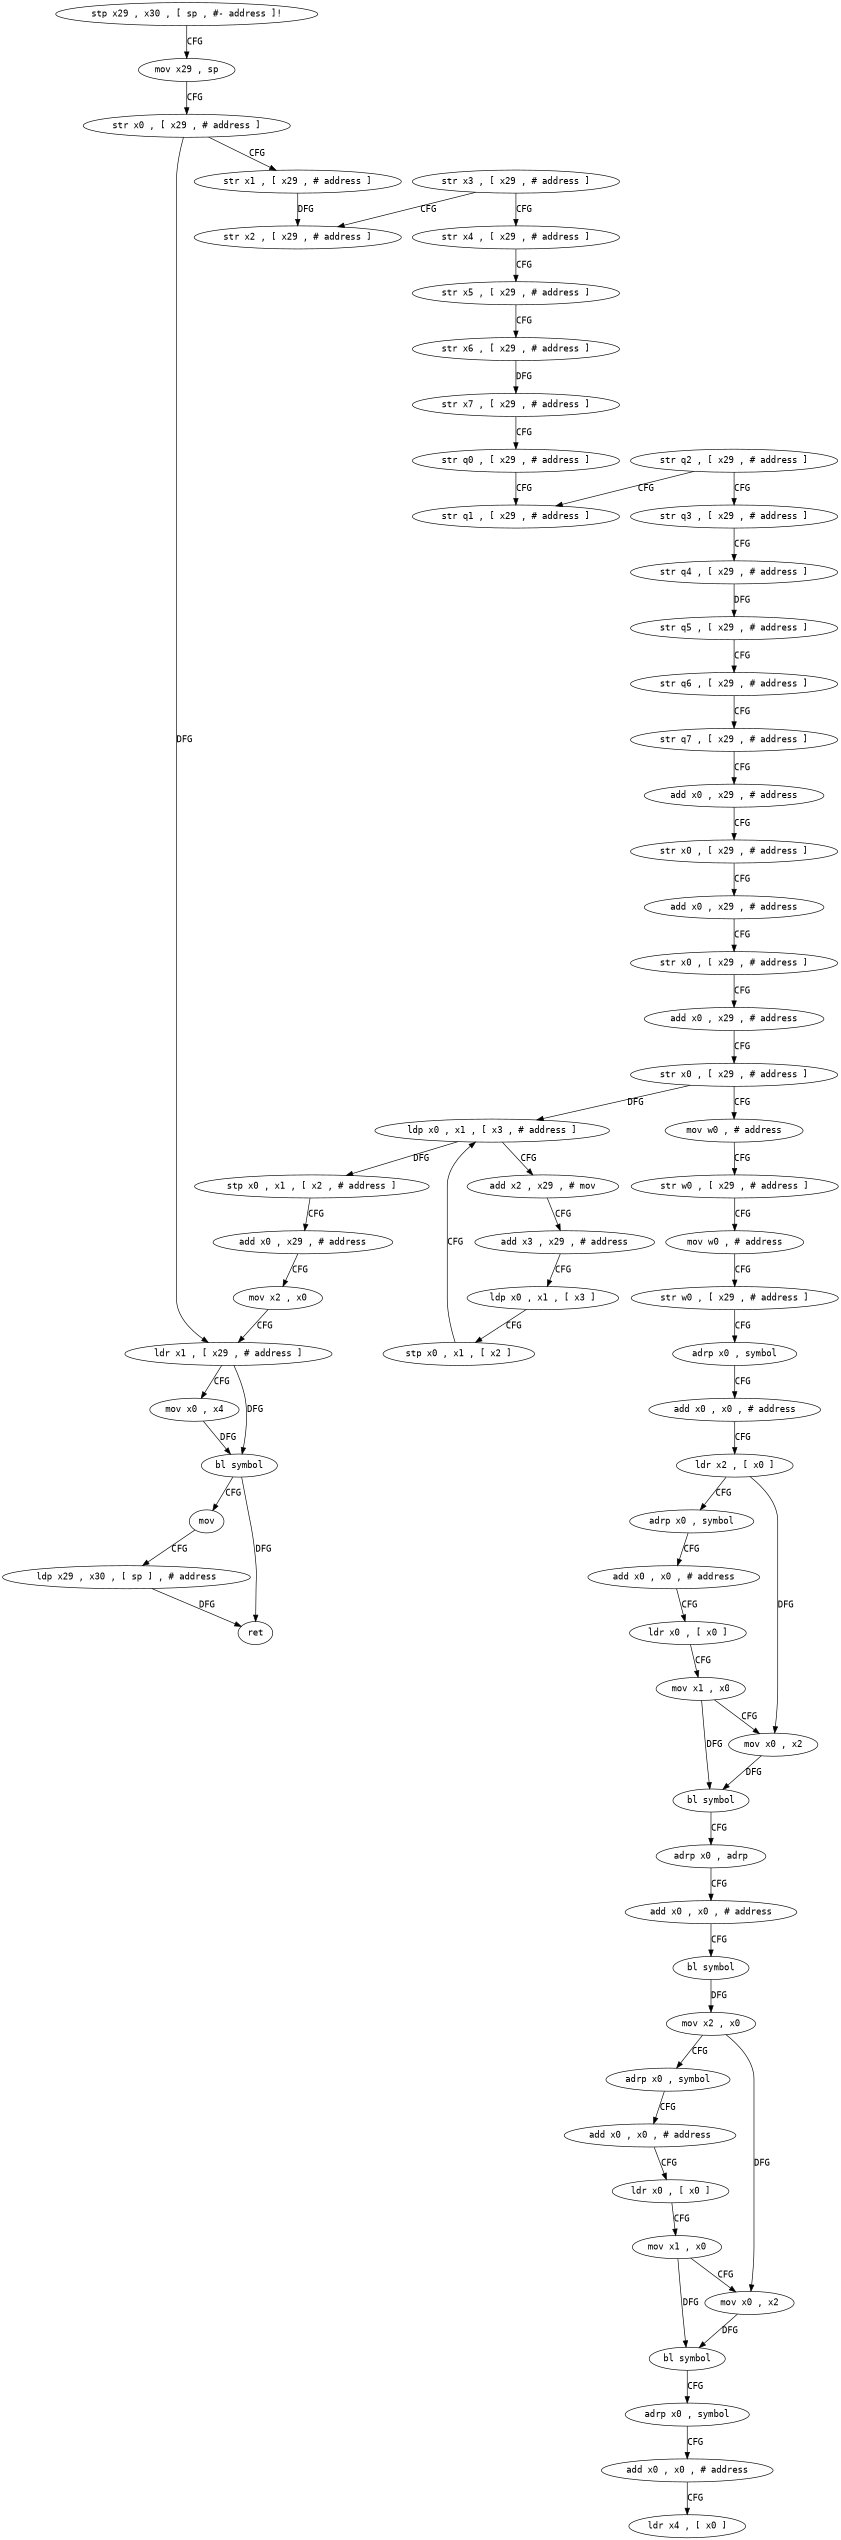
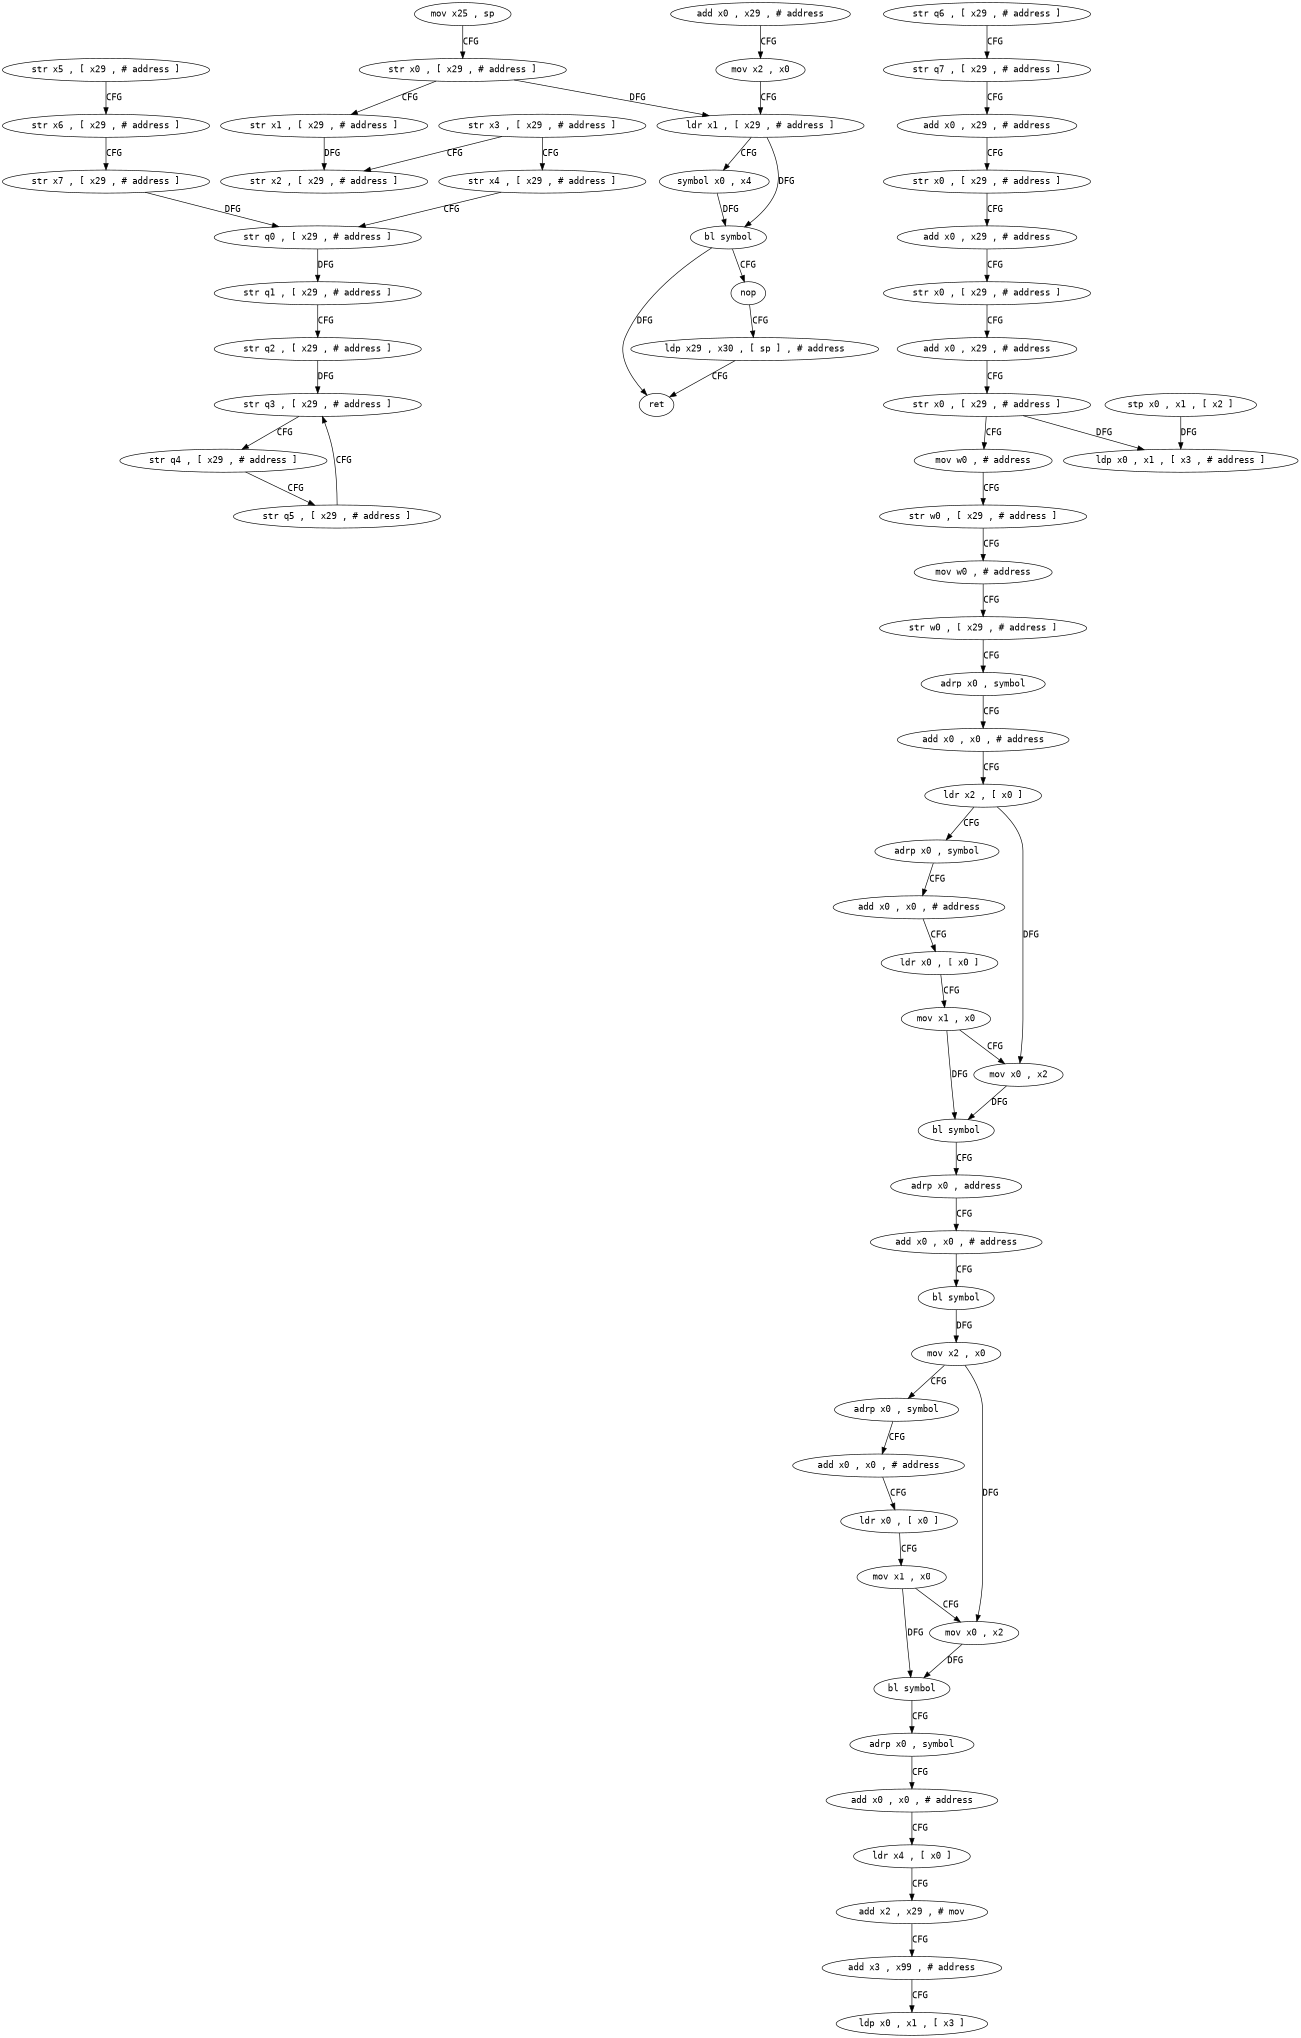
node "stp x29 , x30 , [ sp , #- address ]!": removed
node "mov x29 , sp": label "mov x29 , sp" -> "mov x25 , sp"
edge "str x4 , [ x29 , # address ]" -> "str x5 , [ x29 , # address ]": now "str x4 , [ x29 , # address ]" -> "str q0 , [ x29 , # address ]"
edge "str x6 , [ x29 , # address ]" -> "str x7 , [ x29 , # address ]": label "DFG" -> "CFG"
edge "str x7 , [ x29 , # address ]" -> "str q0 , [ x29 , # address ]": label "CFG" -> "DFG"
edge "str q2 , [ x29 , # address ]" -> "str q1 , [ x29 , # address ]": reversed
edge "str q0 , [ x29 , # address ]" -> "str q1 , [ x29 , # address ]": label "CFG" -> "DFG"
edge "str q2 , [ x29 , # address ]" -> "str q3 , [ x29 , # address ]": label "CFG" -> "DFG"
edge "str q4 , [ x29 , # address ]" -> "str q5 , [ x29 , # address ]": label "DFG" -> "CFG"
edge "str q5 , [ x29 , # address ]" -> "str q6 , [ x29 , # address ]": now "str q5 , [ x29 , # address ]" -> "str q3 , [ x29 , # address ]"
edge "ldp x0 , x1 , [ x3 , # address ]" -> "add x2 , x29 , # mov": now "ldr x4 , [ x0 ]" -> "add x2 , x29 , # mov"
node "stp x0 , x1 , [ x2 , # address ]": removed
edge "stp x0 , x1 , [ x2 ]" -> "ldp x0 , x1 , [ x3 , # address ]": label "CFG" -> "DFG"
node "add x3 , x29 , # address": label "add x3 , x29 , # address" -> "add x3 , x99 , # address"
edge "ldp x0 , x1 , [ x3 ]" -> "stp x0 , x1 , [ x2 ]": removed, label "CFG"
node "mov x0 , x4": label "mov x0 , x4" -> "symbol x0 , x4"
node "mov": label "mov" -> "nop"
edge "ldp x29 , x30 , [ sp ] , # address" -> "ret": label "DFG" -> "CFG"
node "adrp x0 , adrp": label "adrp x0 , adrp" -> "adrp x0 , address"
